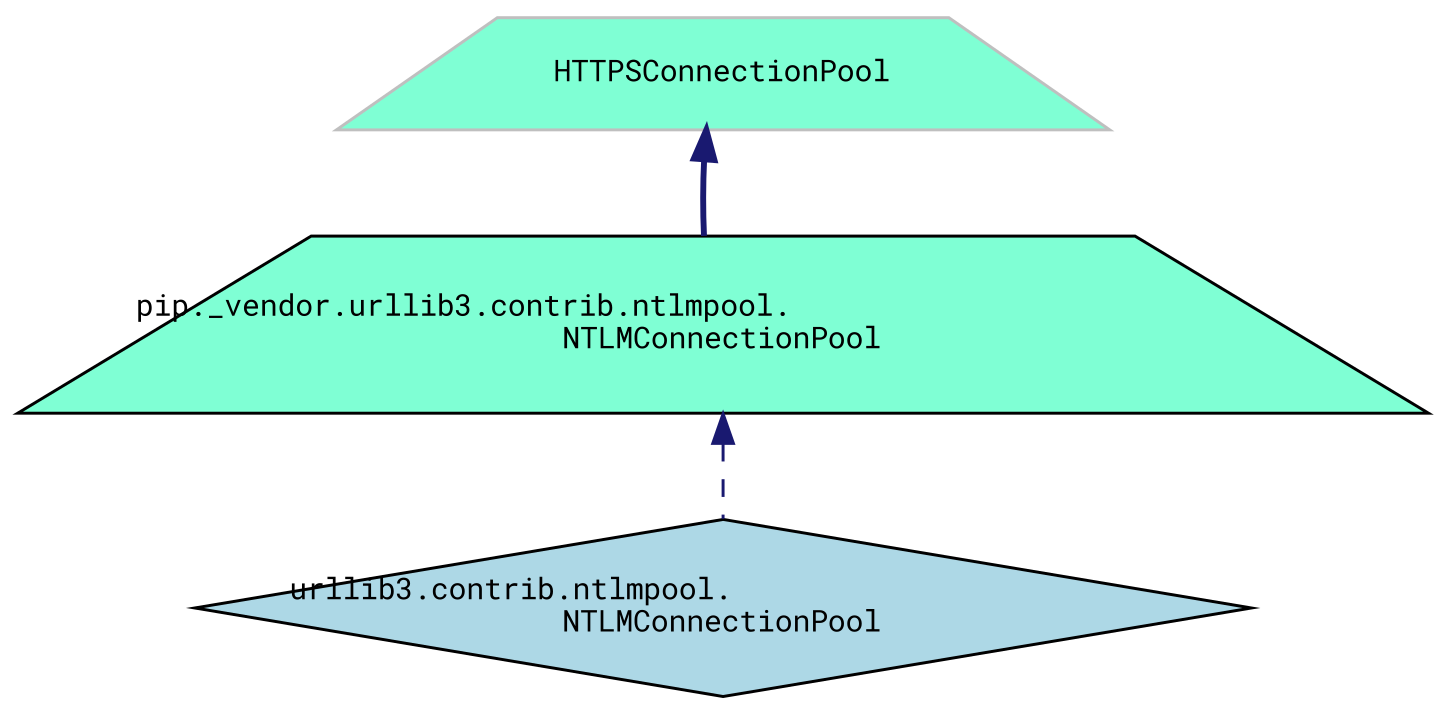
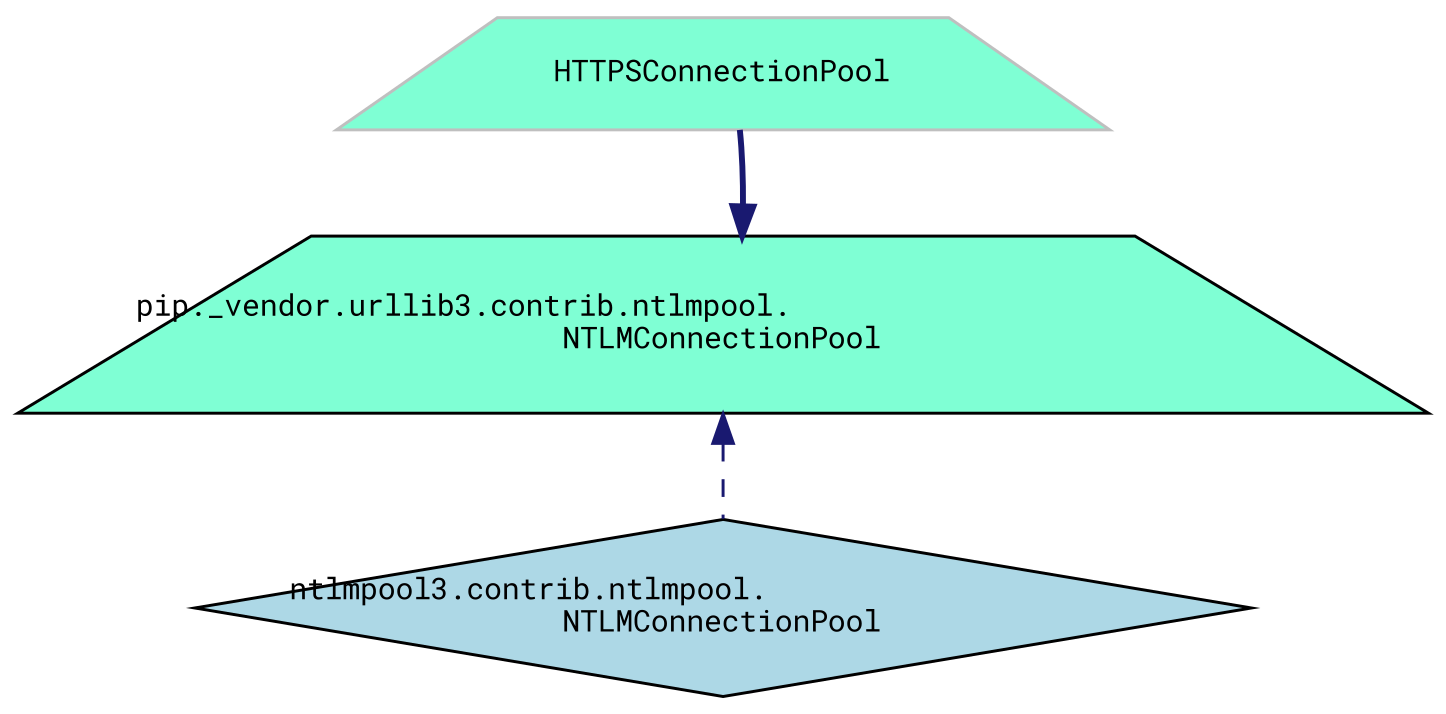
edge "pip._vendor.urllib3.contrib.ntlmpool. NTLMConnectionPool" -> "HTTPSConnectionPool": reversed
node "urllib3.contrib.ntlmpool. NTLMConnectionPool": label "urllib3.contrib.ntlmpool. NTLMConnectionPool" -> "ntlmpool3.contrib.ntlmpool. NTLMConnectionPool"
